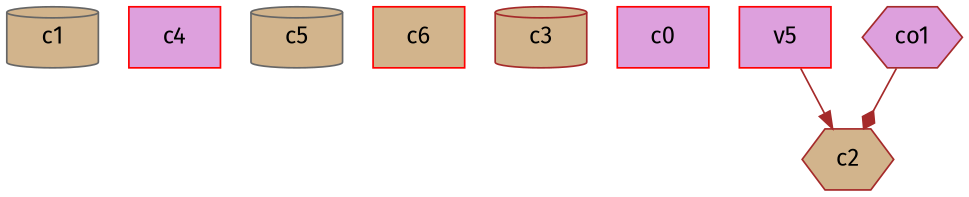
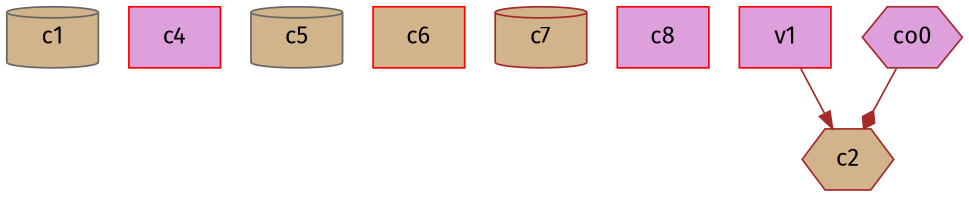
node "c3": label "c3" -> "c7"
node "c0": label "c0" -> "c8"
node "v5": label "v5" -> "v1"
node "co1": label "co1" -> "co0"
